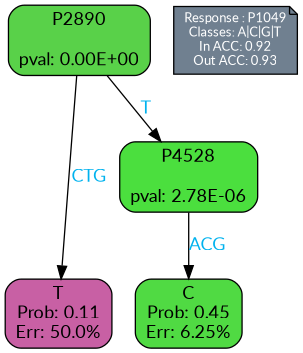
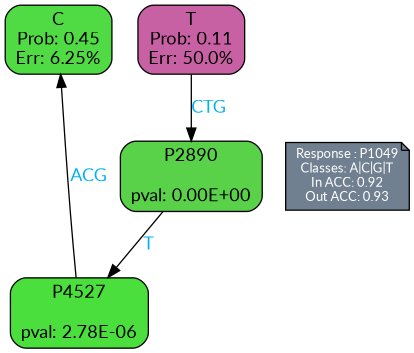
edge "P2890 pval: 0.00E+00" -> "T Prob: 0.11 Err: 50.0%": reversed
node "P4528 pval: 2.78E-06": label "P4528 pval: 2.78E-06" -> "P4527 pval: 2.78E-06"
